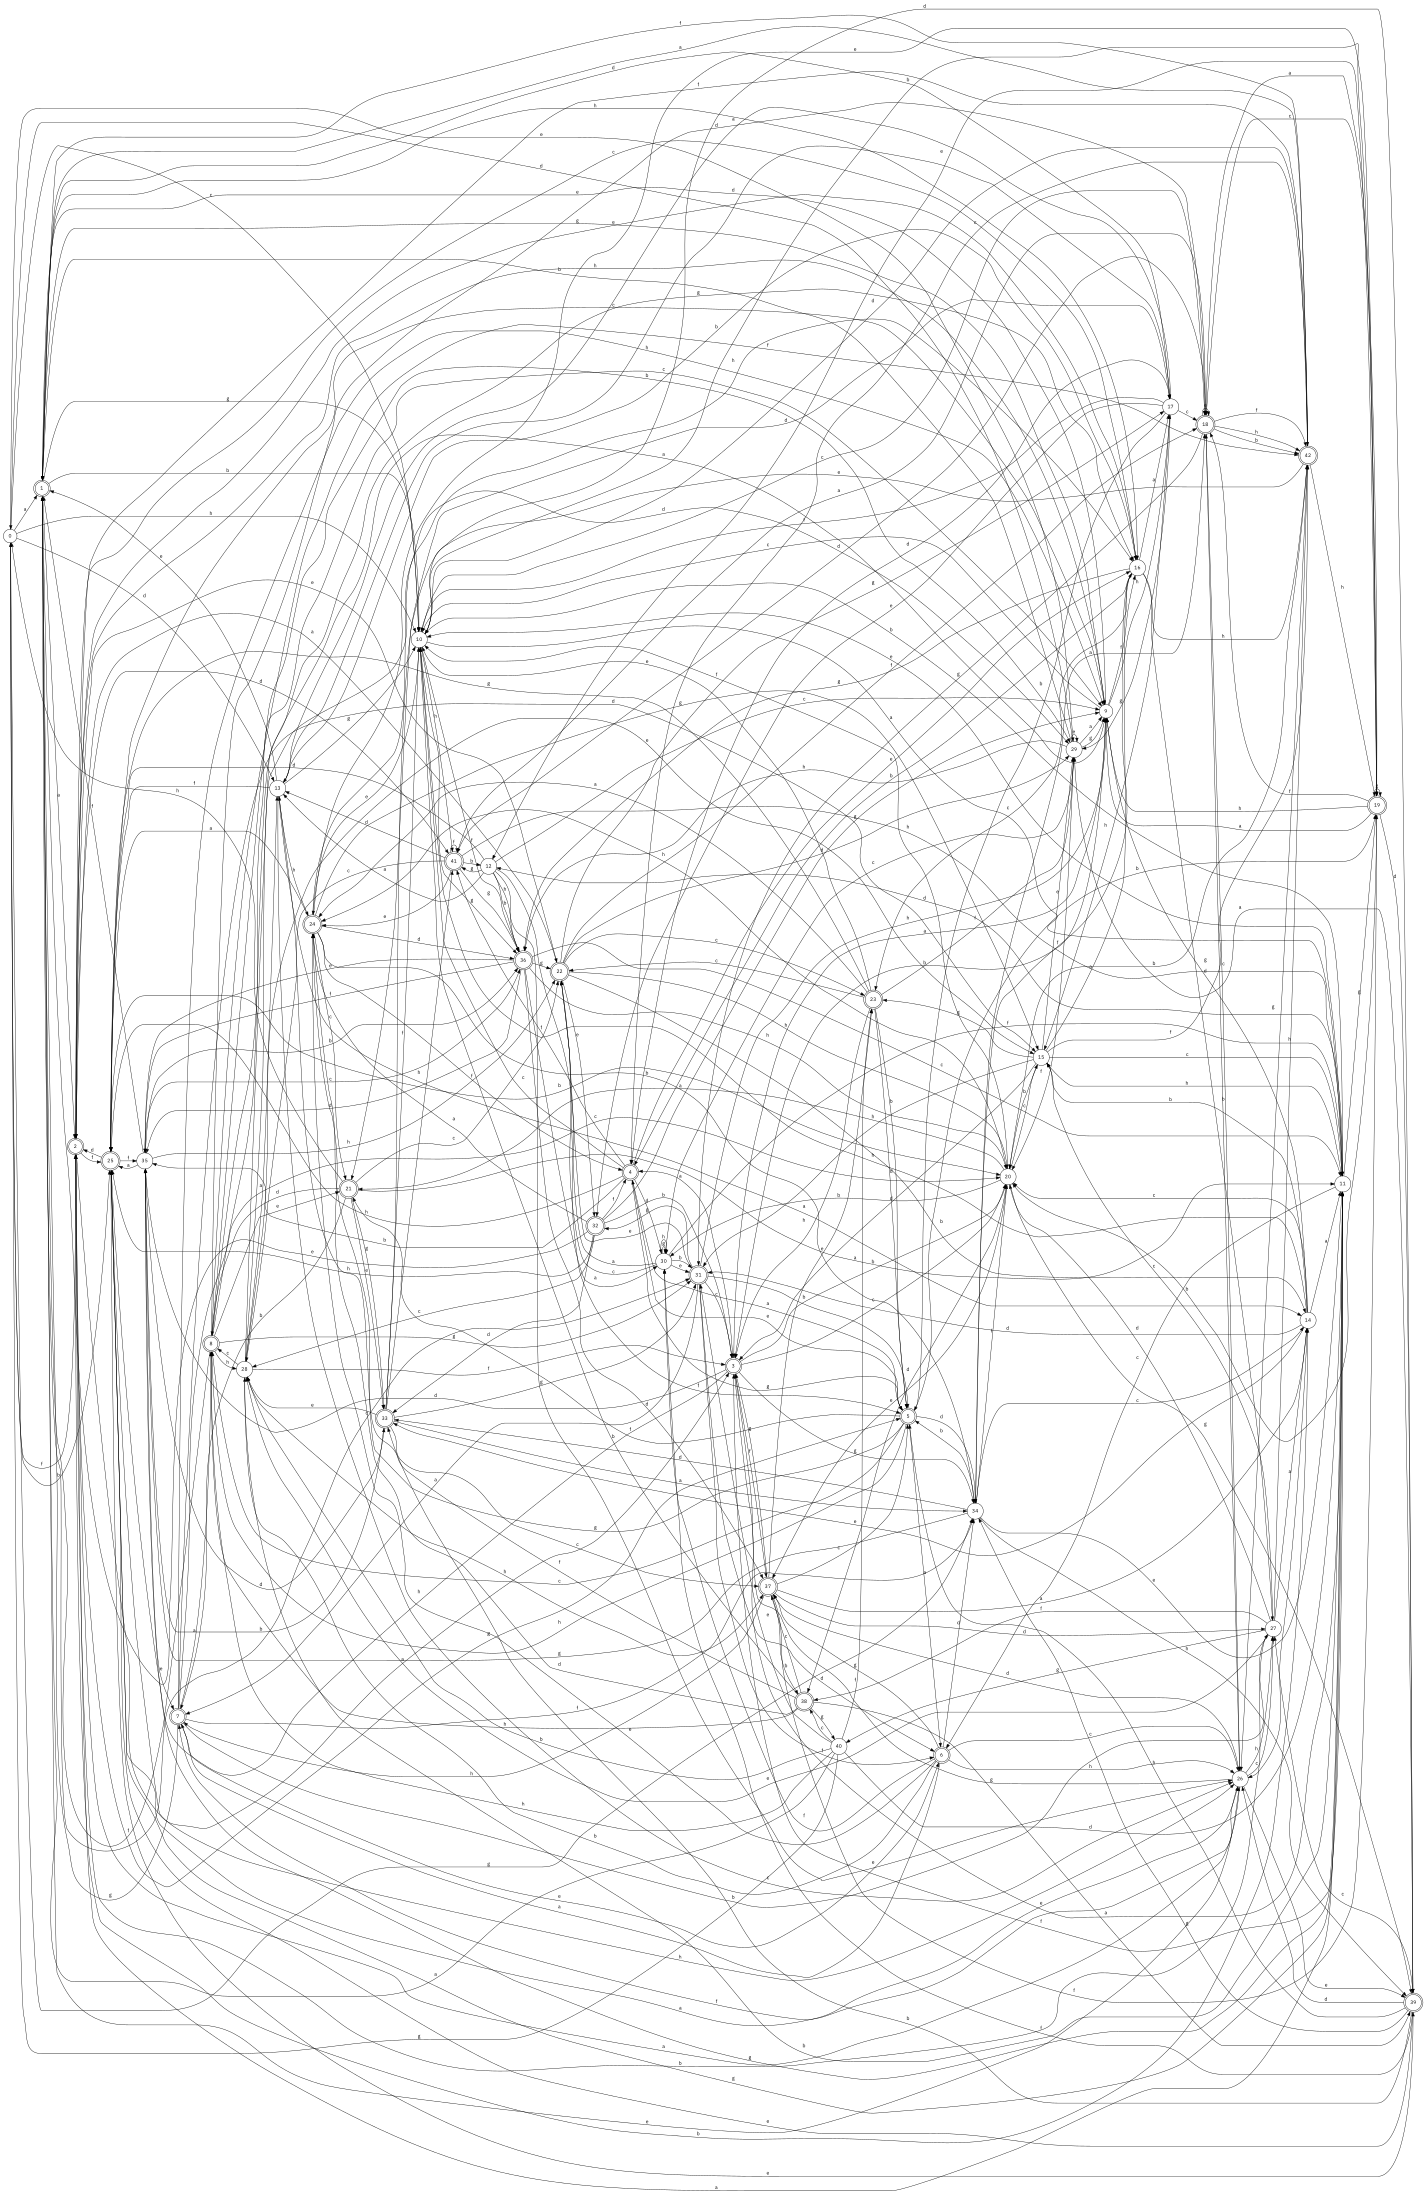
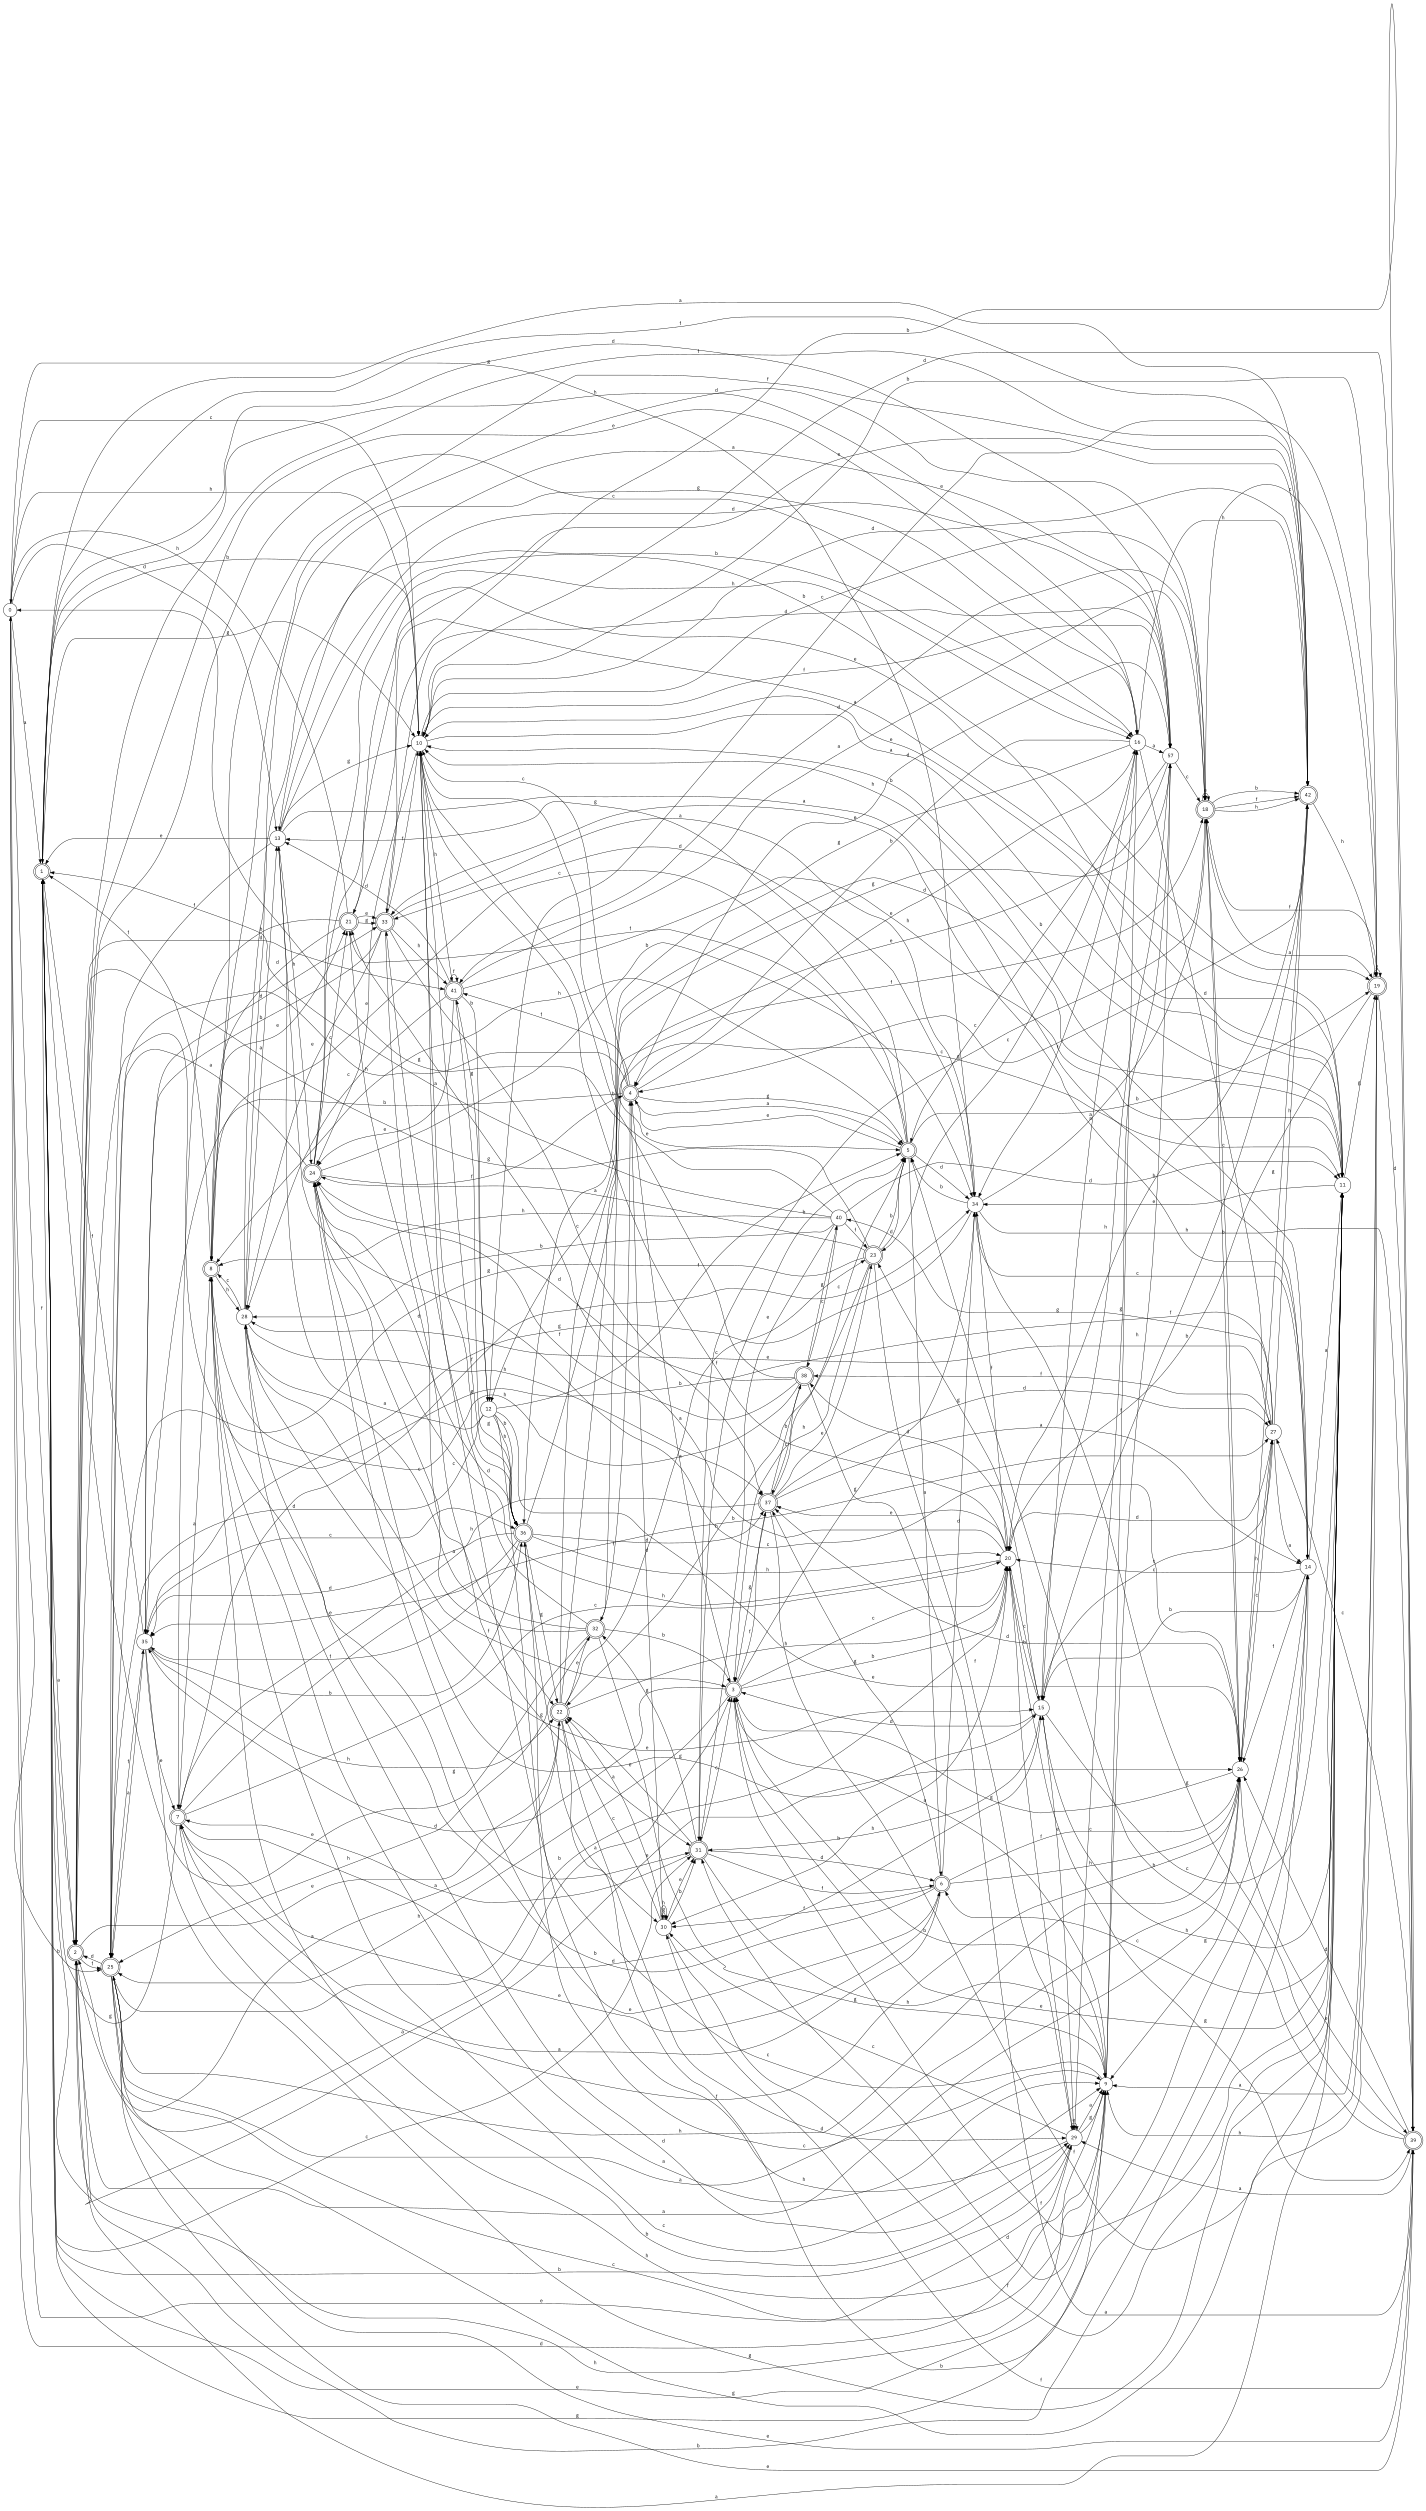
node "17": label "17" -> "57"
edge "23" -> "22": label "c" -> "h"
edge "34" -> "11": reversed
